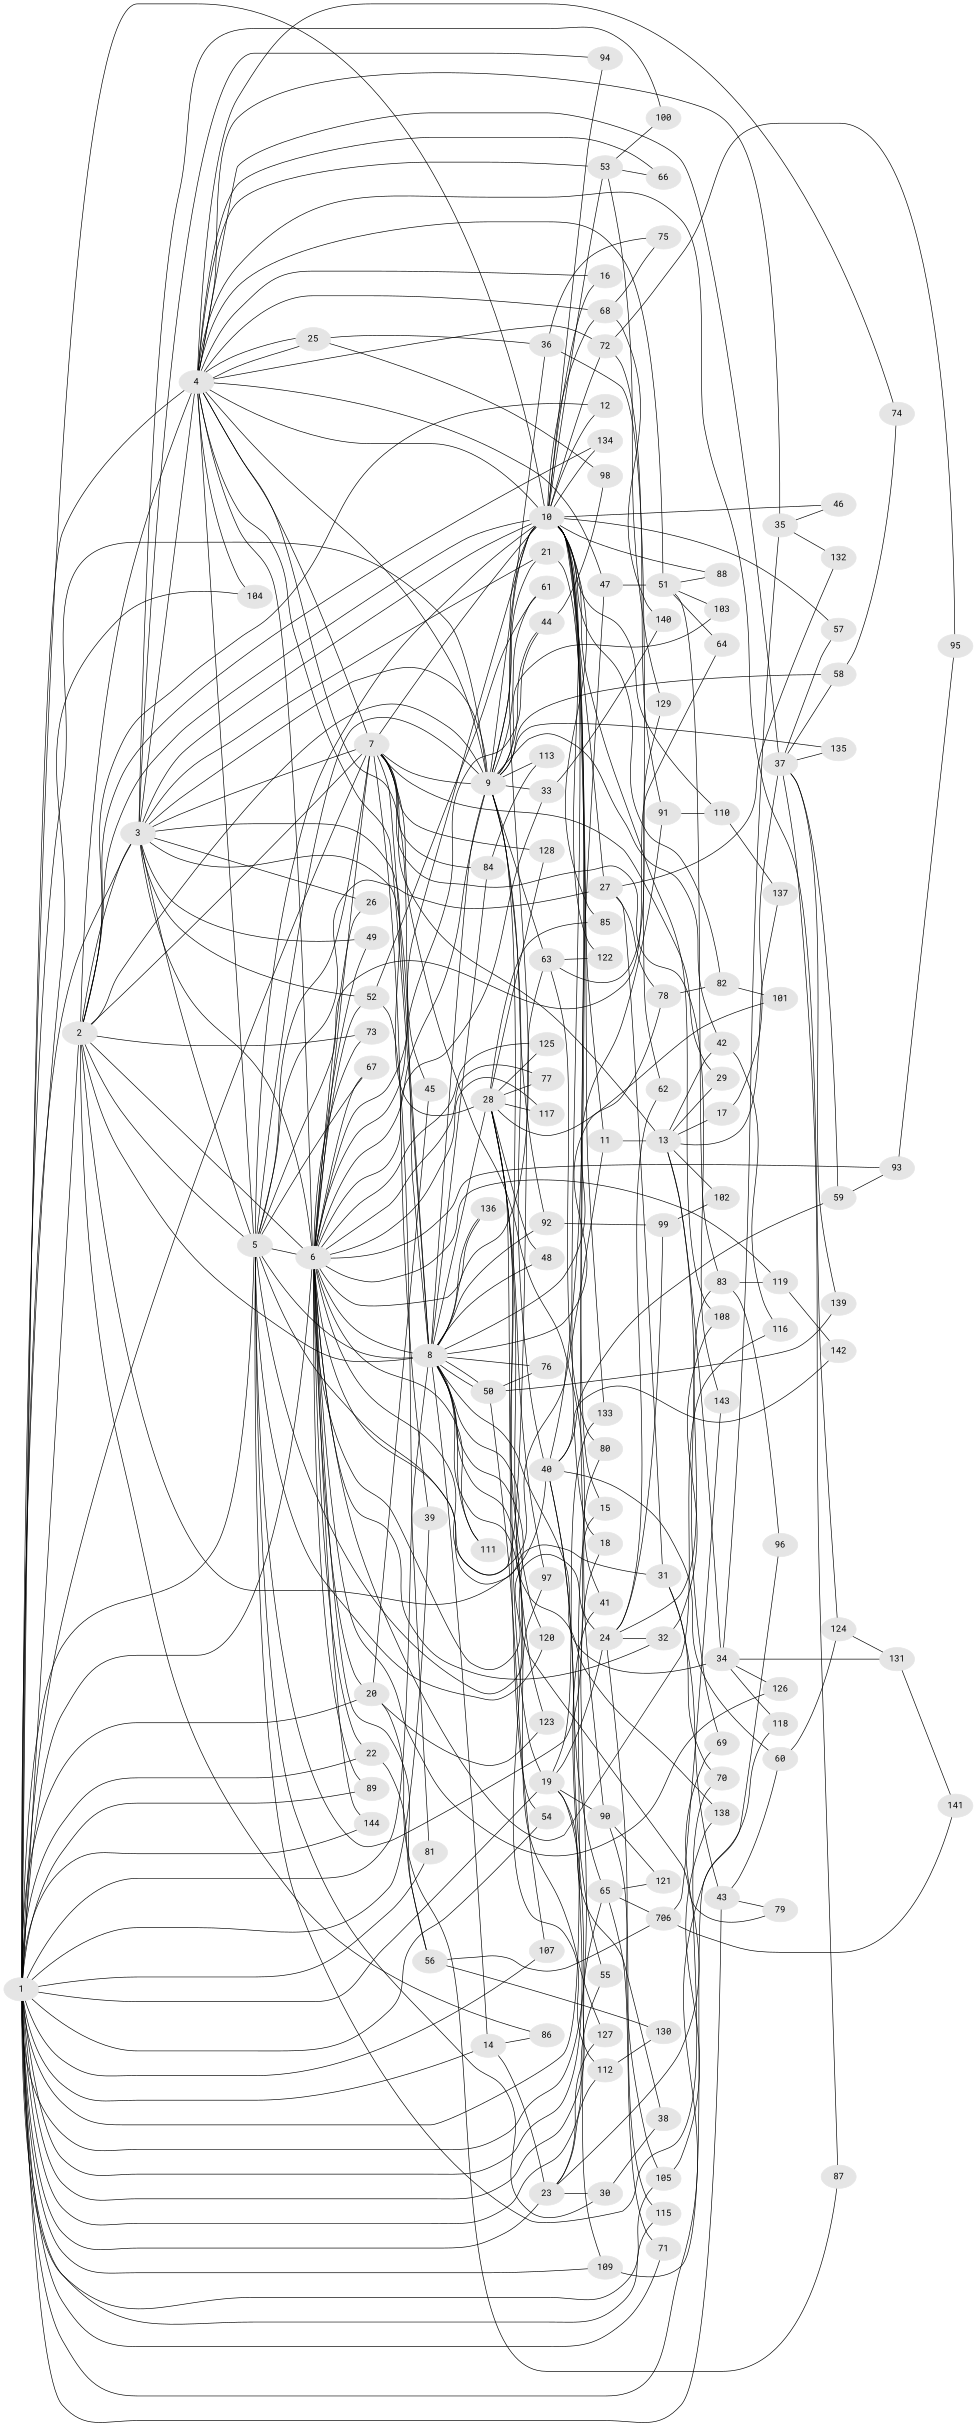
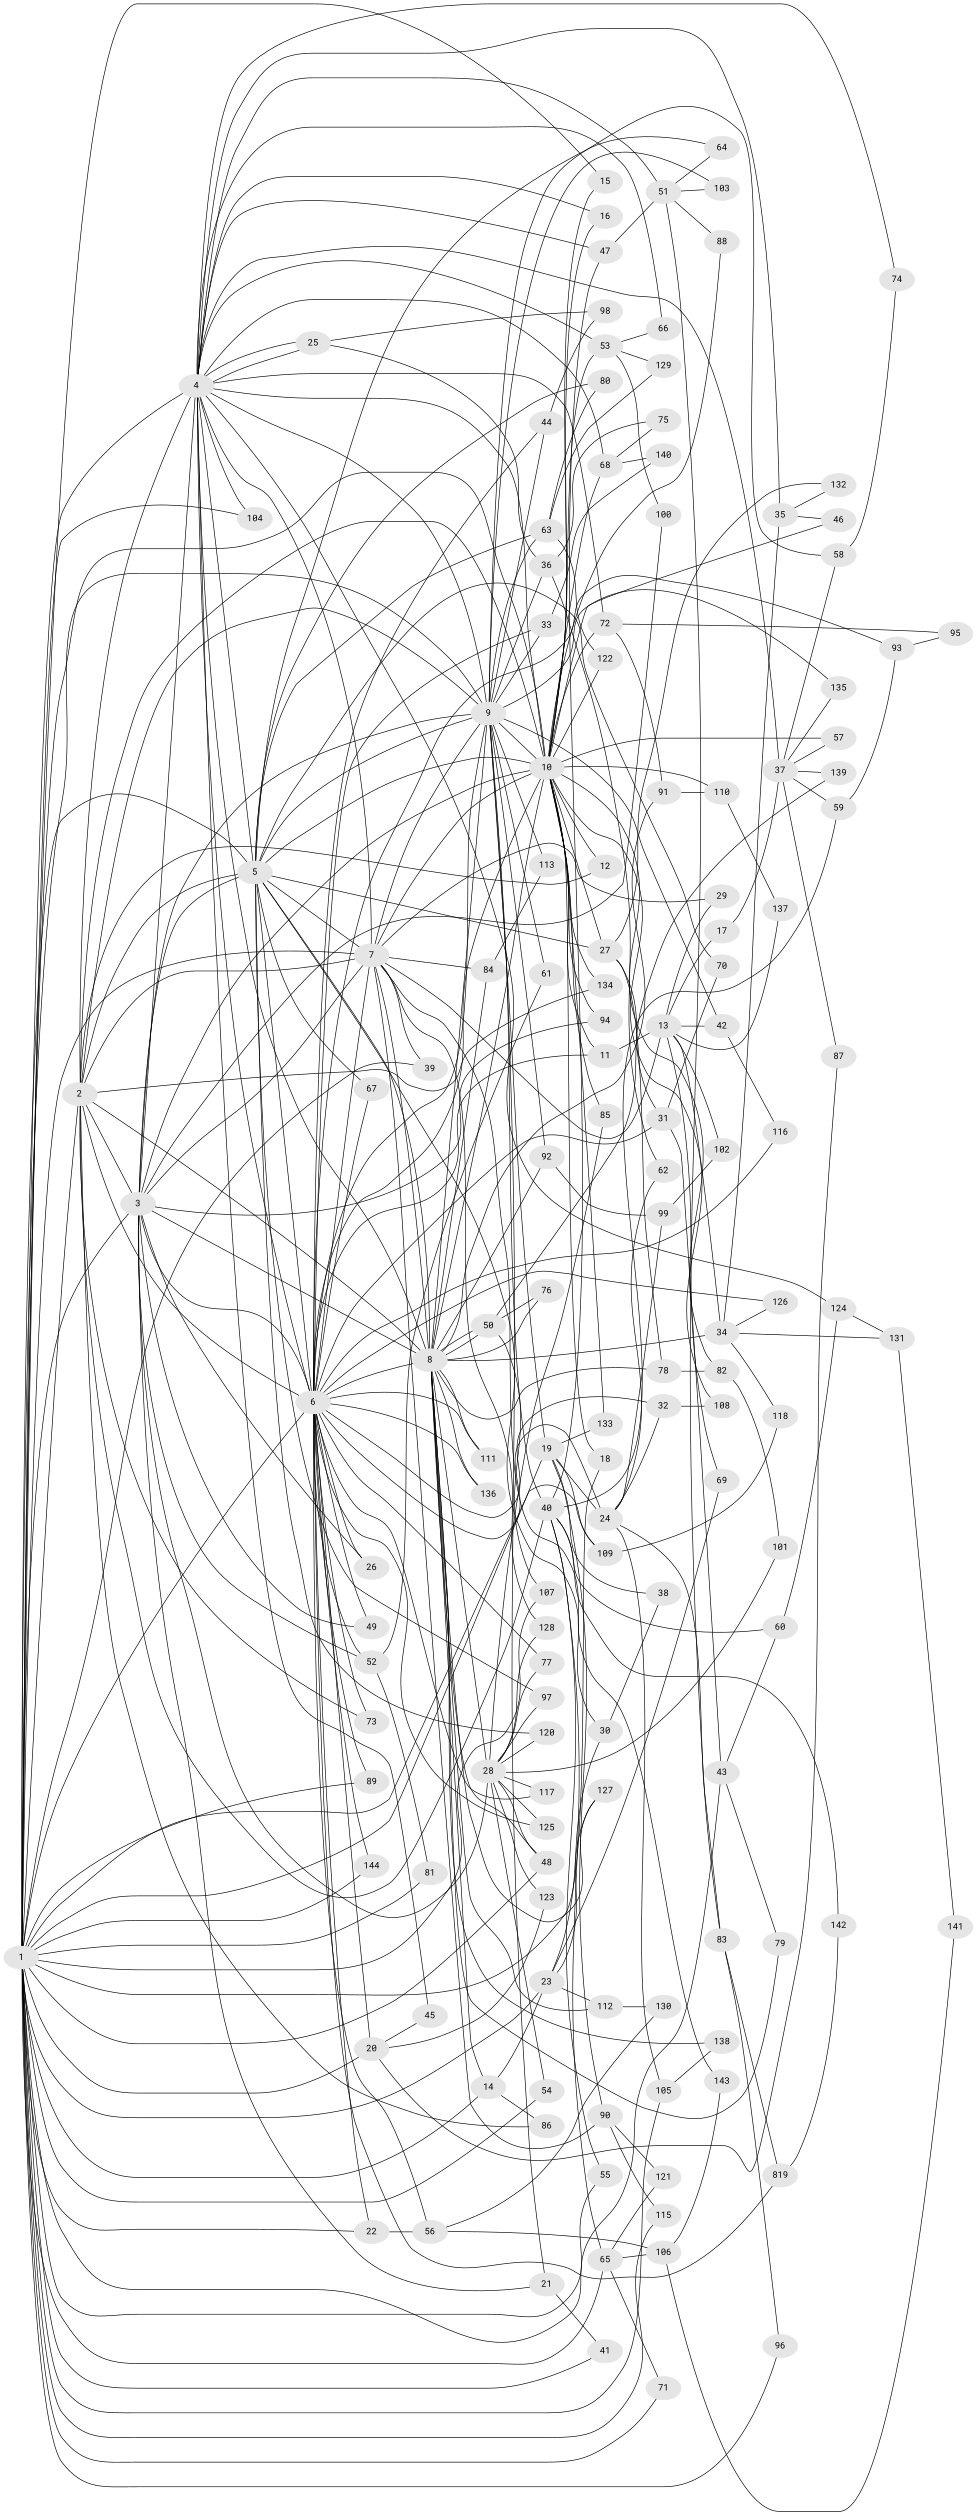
node "119": label "119" -> "819"
edge "8" -- "1": now "48" -- "1"
node "706": label "706" -> "106"
